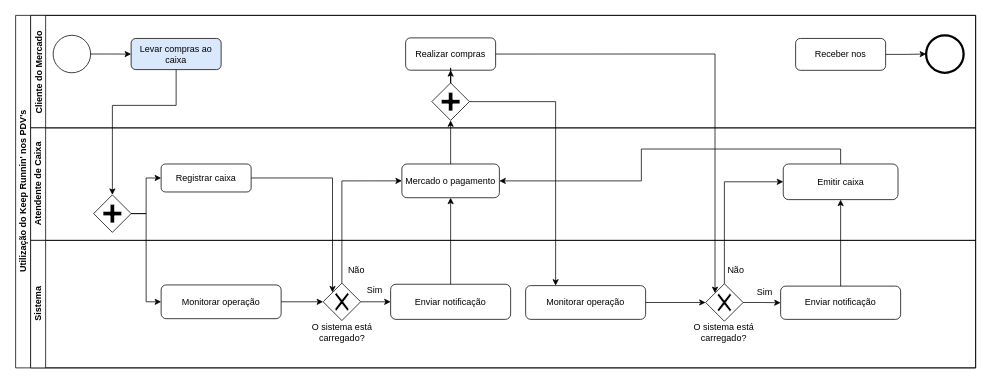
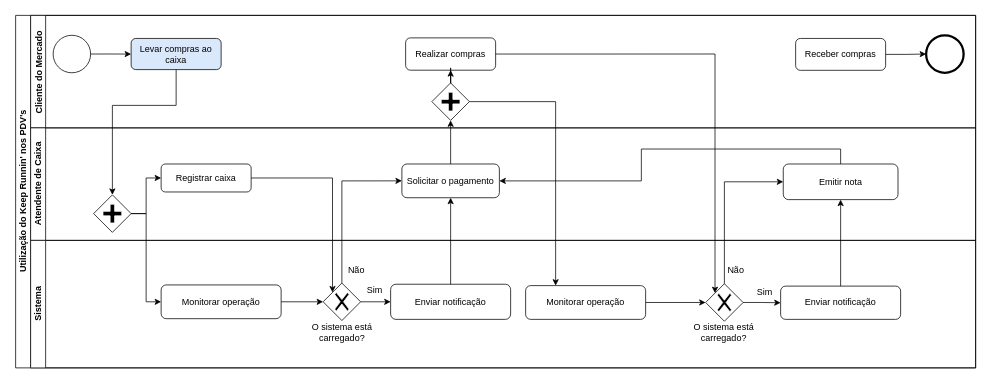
node "Receber nos": label "Receber nos" -> "Receber compras"
node "Mercado o pagamento": label "Mercado o pagamento" -> "Solicitar o pagamento"
node "Emitir caixa": label "Emitir caixa" -> "Emitir nota"
